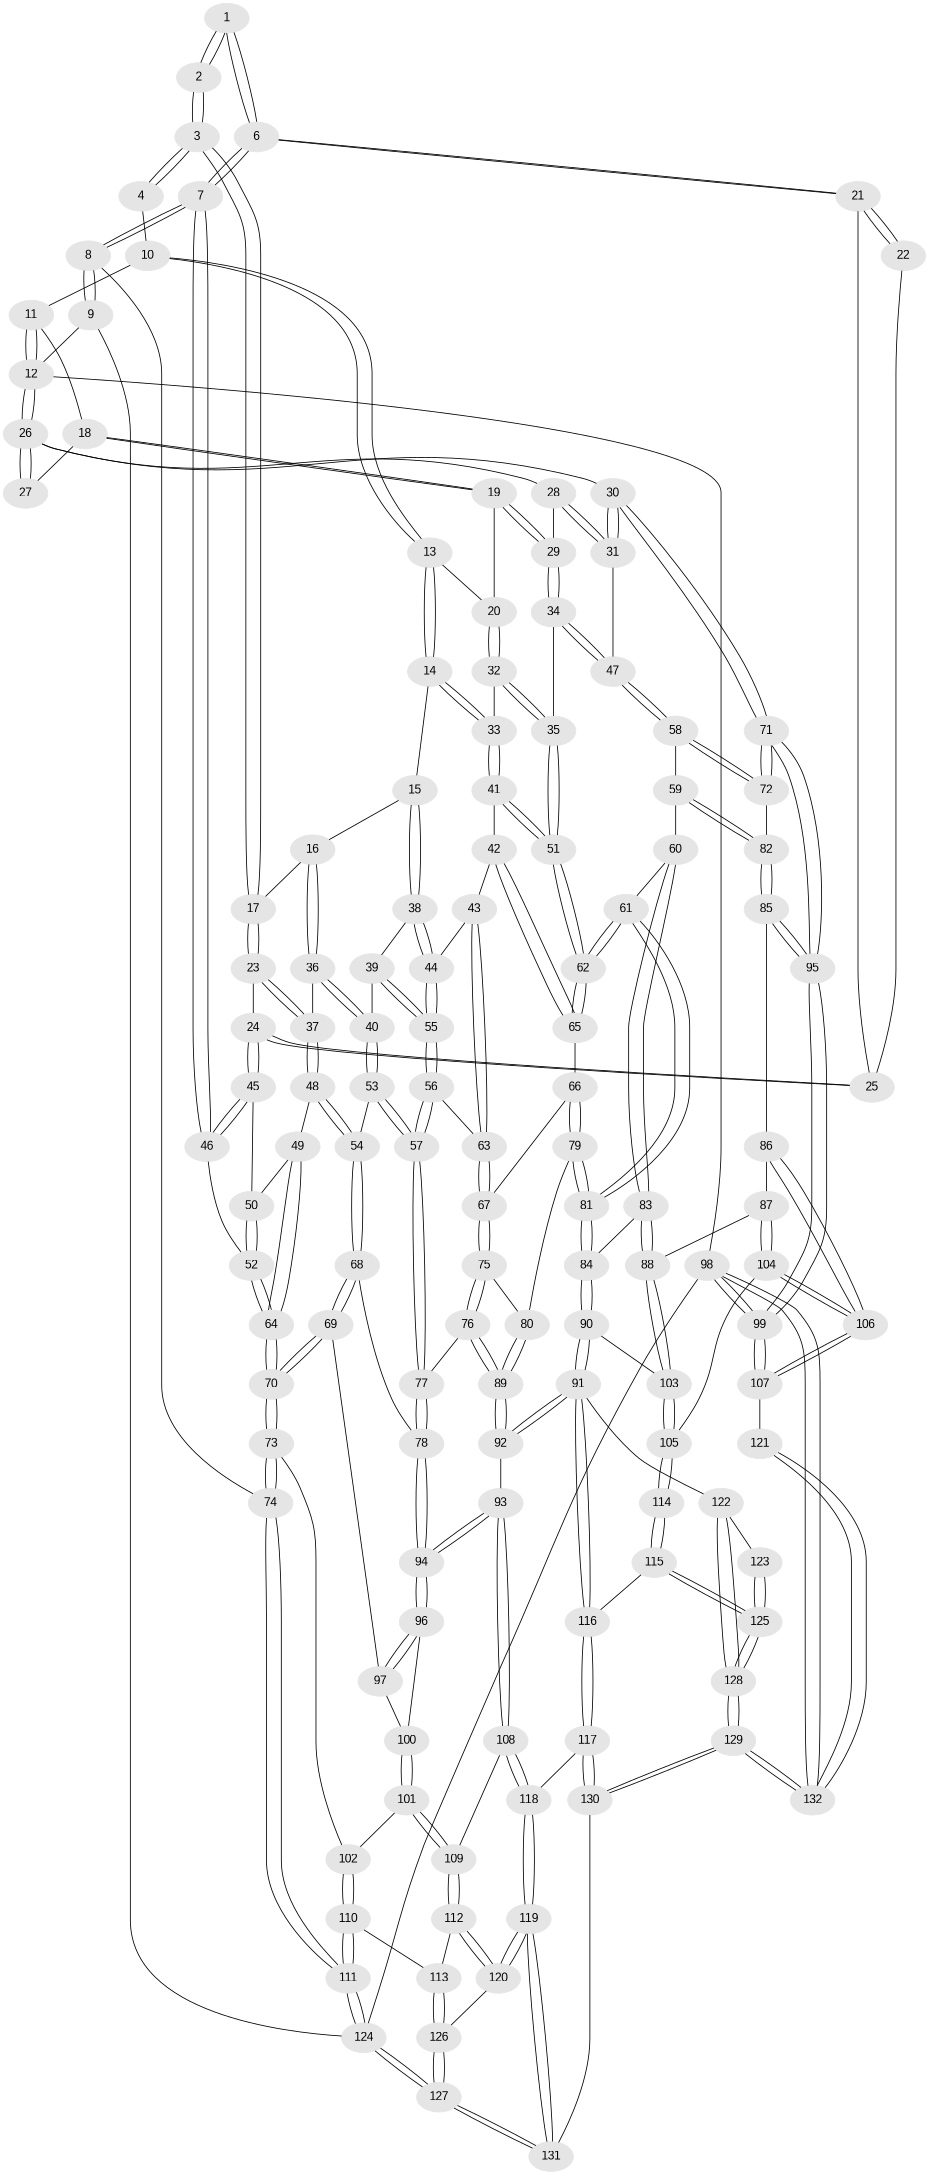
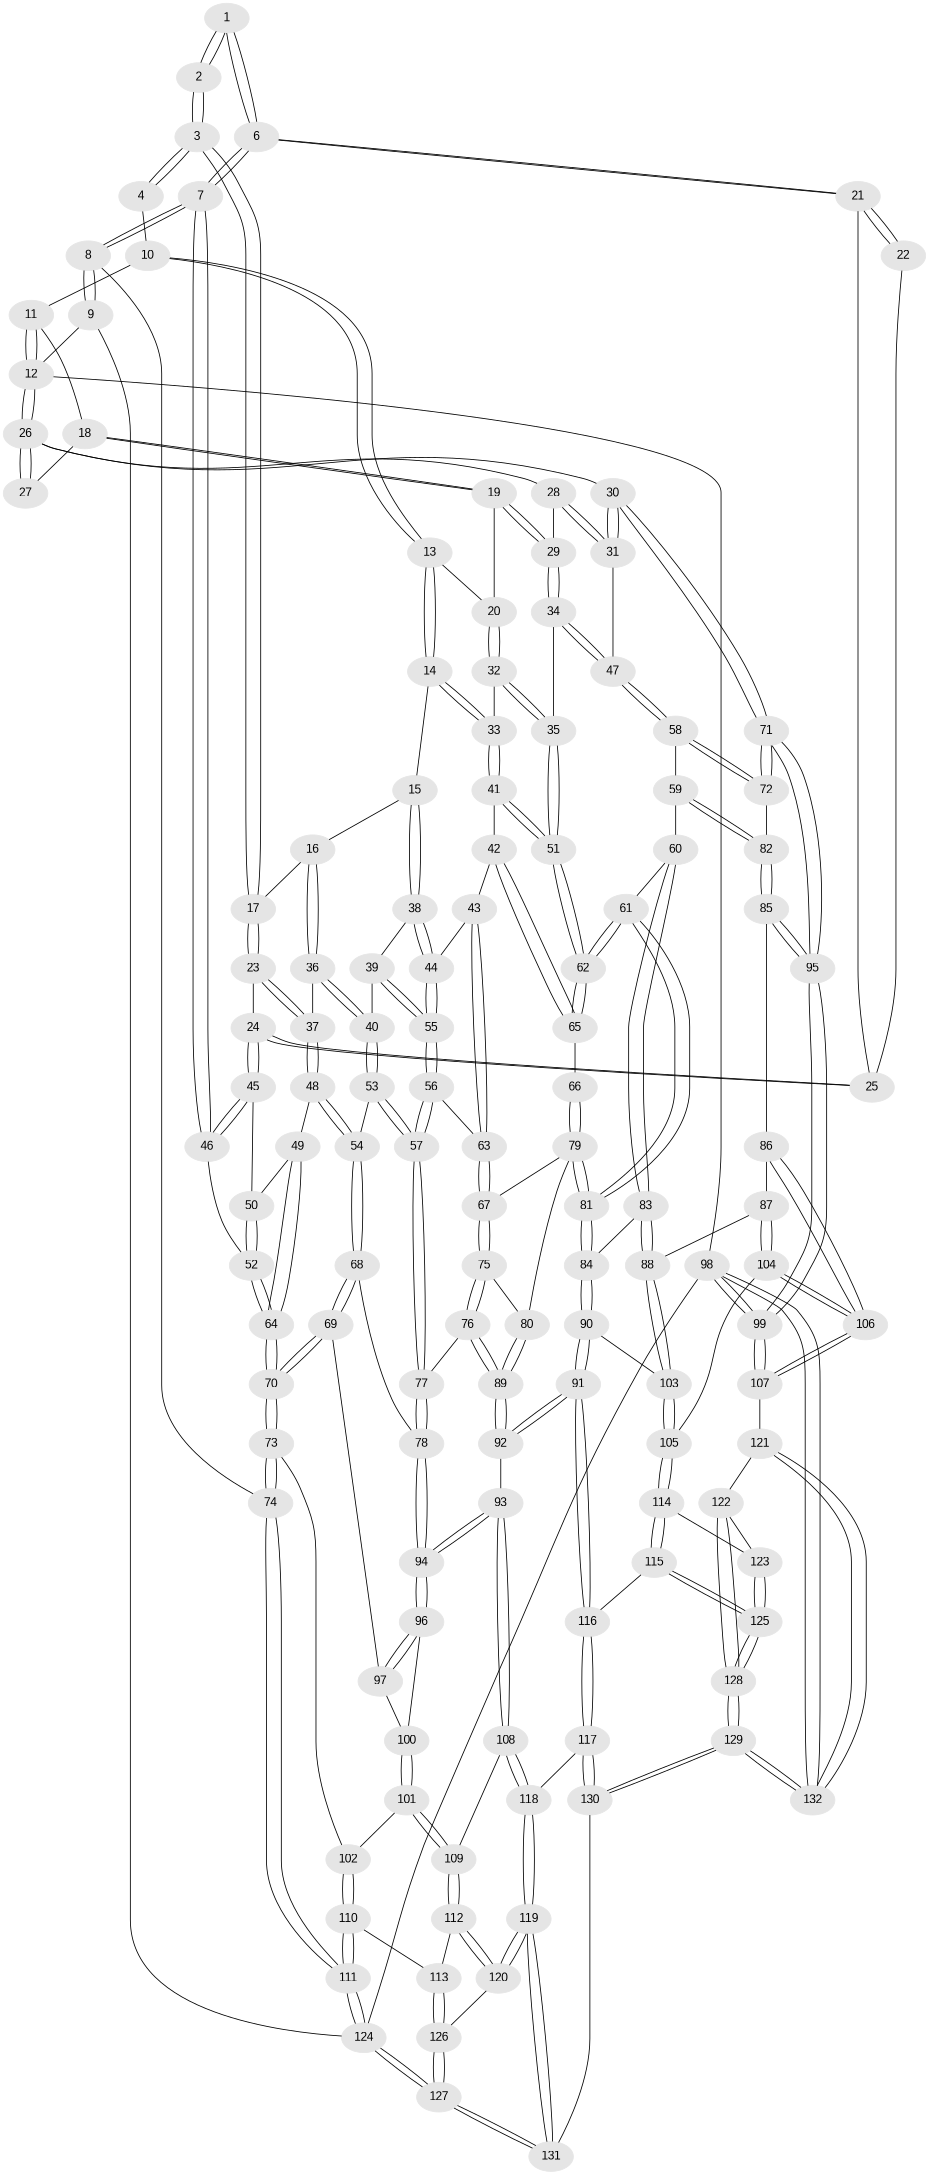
edge "66" -- "67": now "79" -- "67"
edge "91" -- "122": now "121" -- "122"
edge "114" -- "123": added
